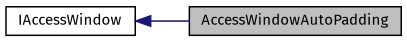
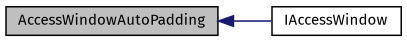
edge "AccessWindowAutoPadding" -> "IAccessWindow": reversed
